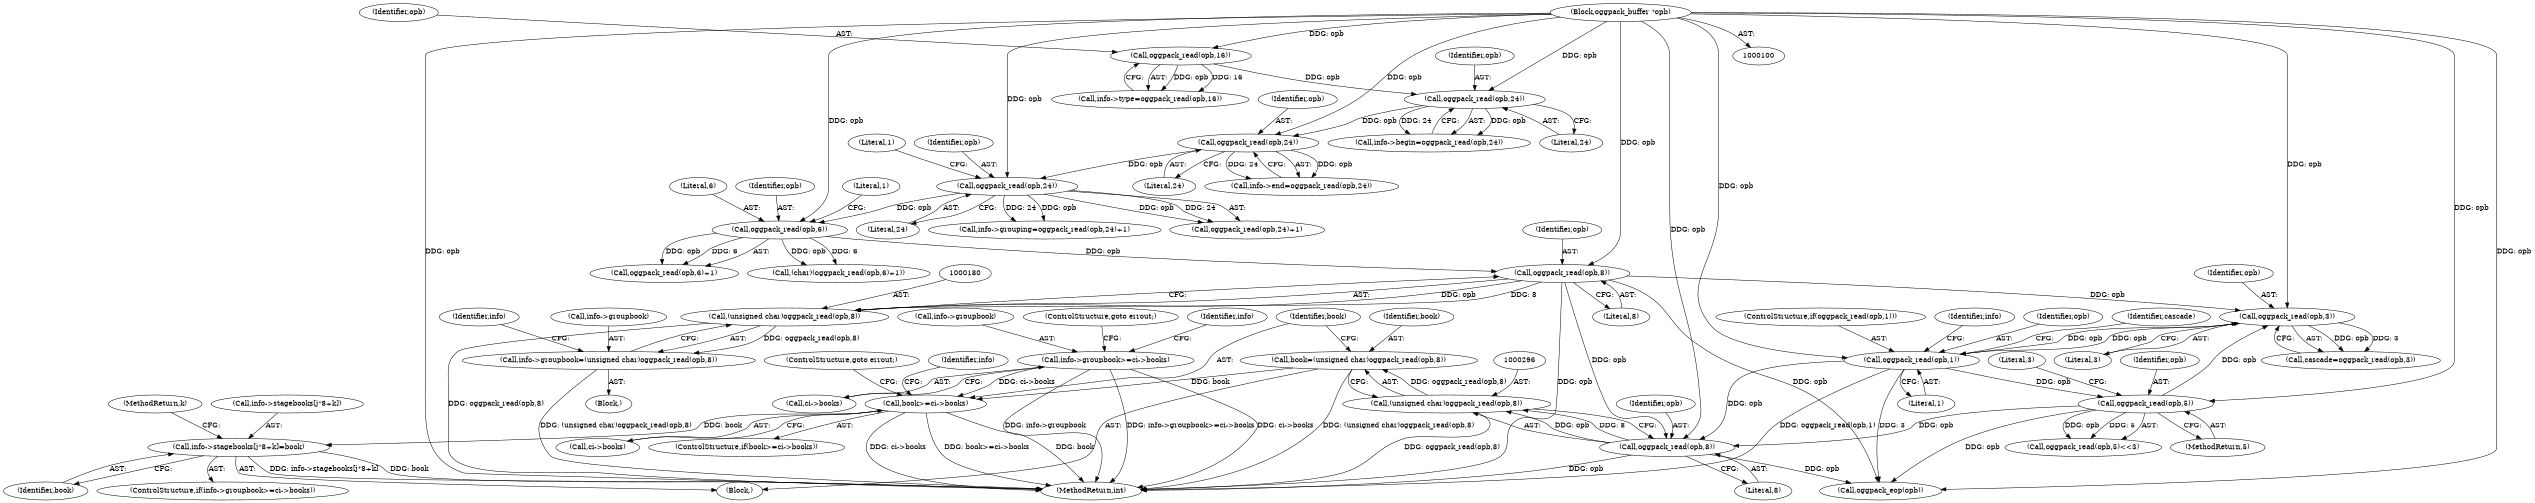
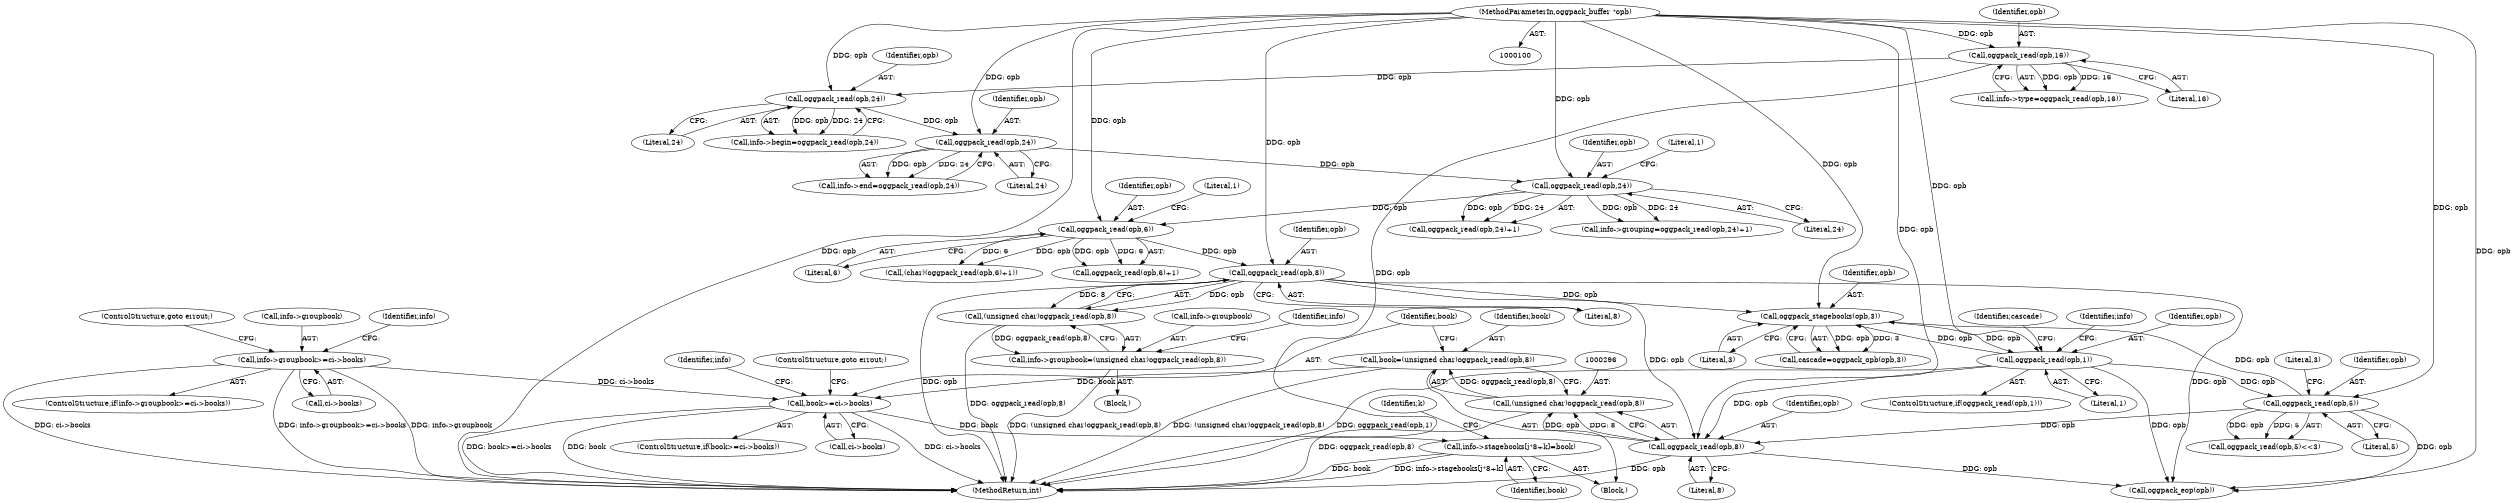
node "(Block,oggpack_buffer *opb)": label "(Block,oggpack_buffer *opb)" -> "(MethodParameterIn,oggpack_buffer *opb)"
node "(Literal,16)": added
edge "(Call,oggpack_read(opb,6))" -> "(Literal,6)": added, label "CFG:"
node "1000180": removed
edge "(Call,oggpack_read(opb,16))" -> "(MethodReturn,int)": added, label "DDG: opb"
node "(Call,oggpack_read(opb,3))": label "(Call,oggpack_read(opb,3))" -> "(Call,oggpack_stagebooks(opb,3))"
edge "(ControlStructure,if(oggpack_read(opb,1)))" -> "(Call,oggpack_read(opb,1))": reversed
node "(Call,cascade=oggpack_read(opb,3))": label "(Call,cascade=oggpack_read(opb,3))" -> "(Call,cascade=oggpack_opb(opb,3))"
node "(MethodReturn,k)": label "(MethodReturn,k)" -> "(Identifier,k)"
node "(Call,info->stagebooks[j*8+k])": removed
edge "(Call,oggpack_read(opb,1))" -> "(Call,oggpack_eop(opb))": label "DDG: 3" -> "DDG: opb"
node "(MethodReturn,5)": label "(MethodReturn,5)" -> "(Literal,5)"
edge "(Call,info->stagebooks[j*8+k]=book)" -> "(ControlStructure,if(info->groupbook>=ci->books))": now "(Call,info->groupbook>=ci->books)" -> "(ControlStructure,if(info->groupbook>=ci->books))"
